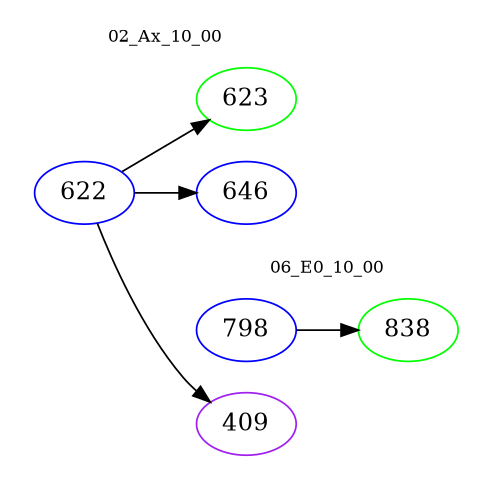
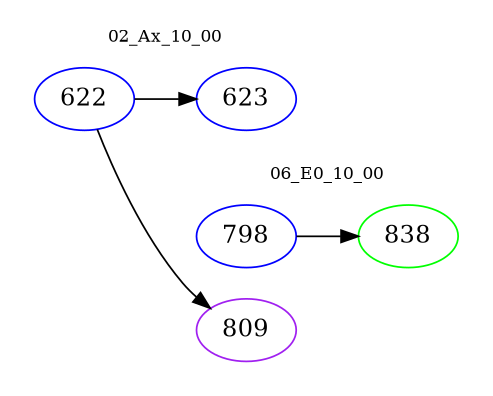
node "623": color green -> blue
node "646": removed
node "409": label "409" -> "809"
